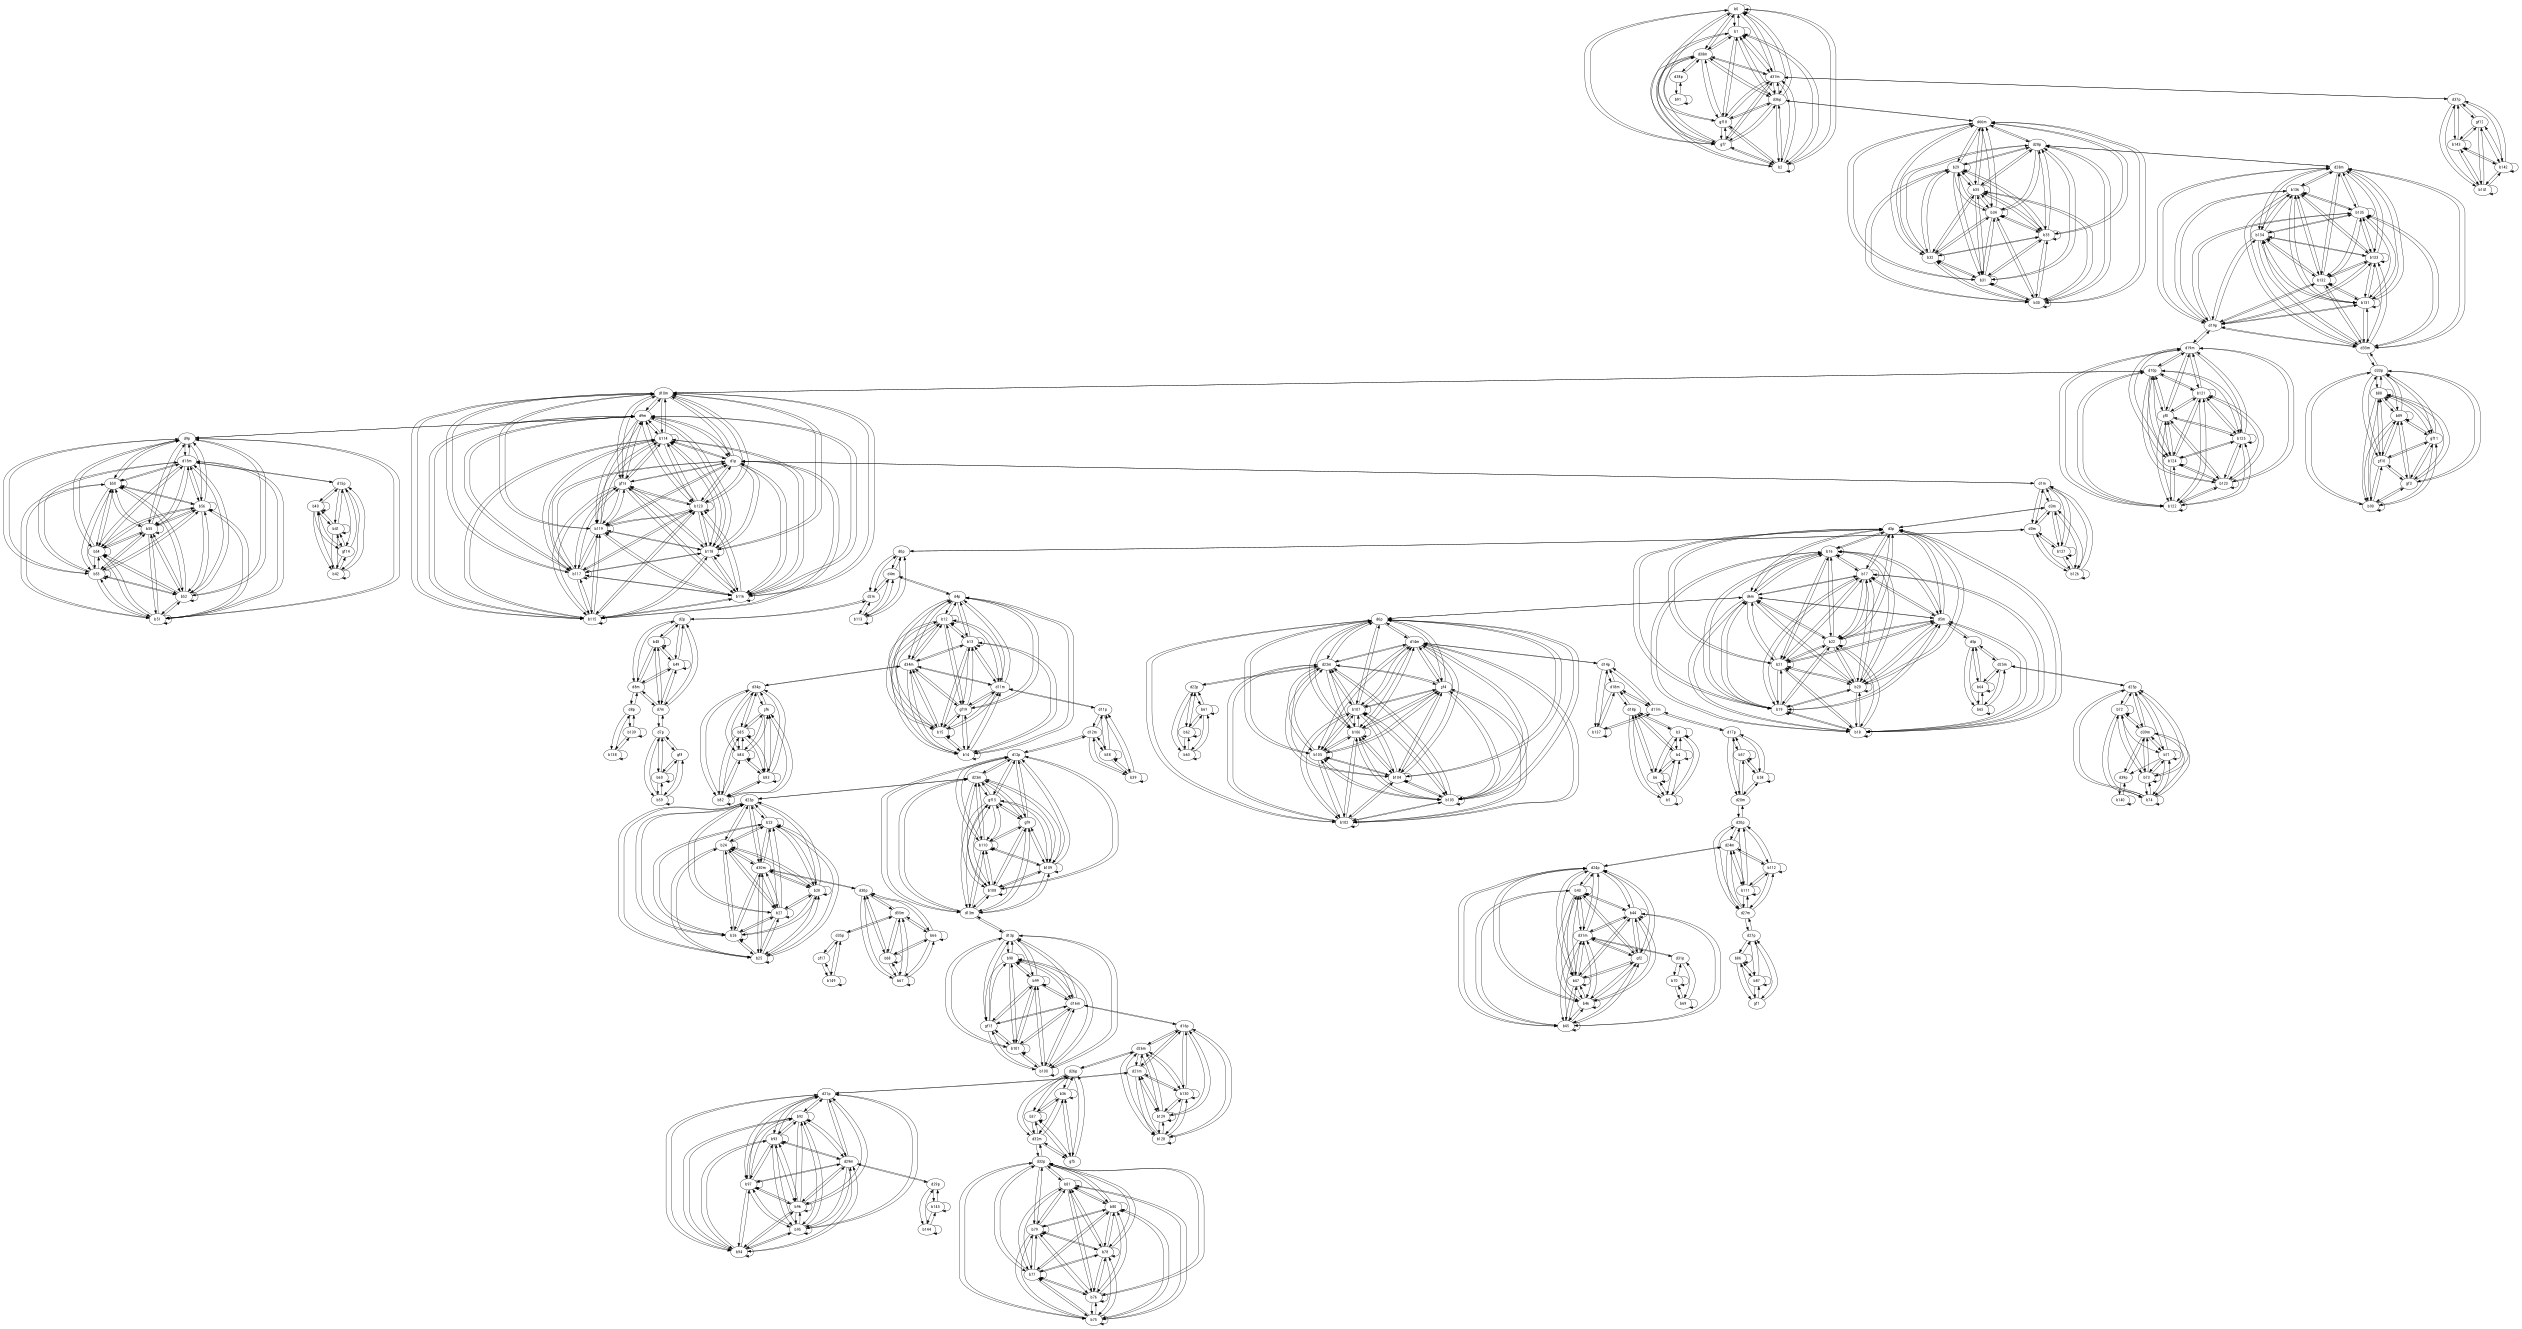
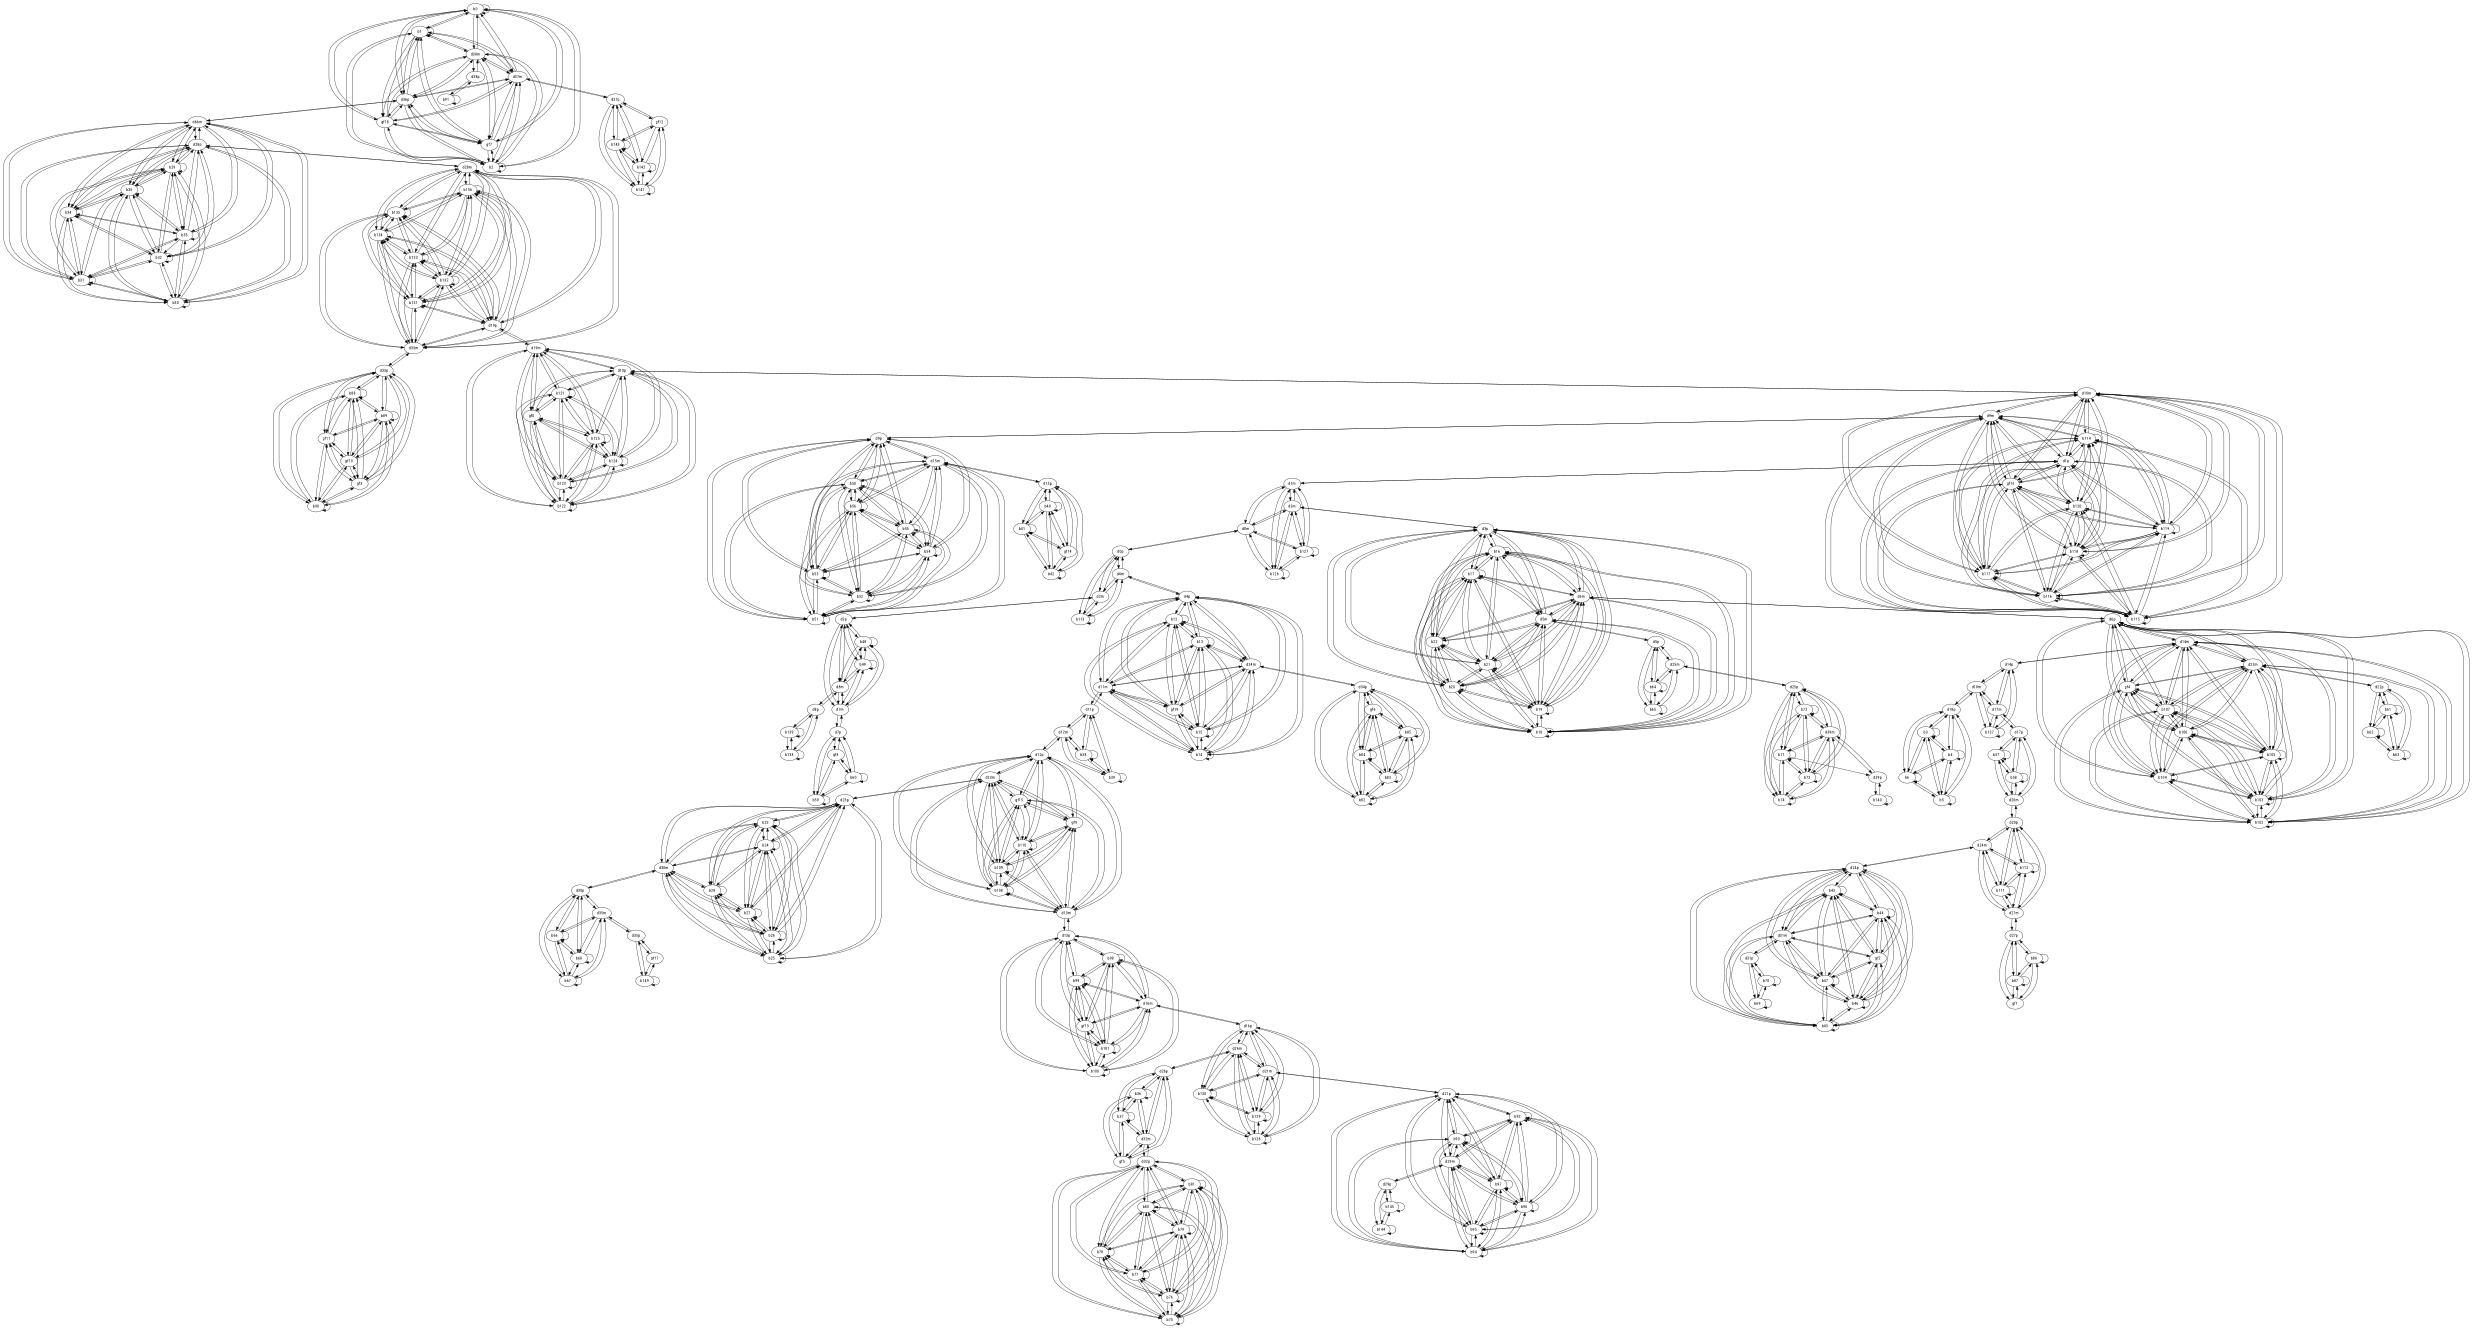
edge "b32" -> "b33": removed
